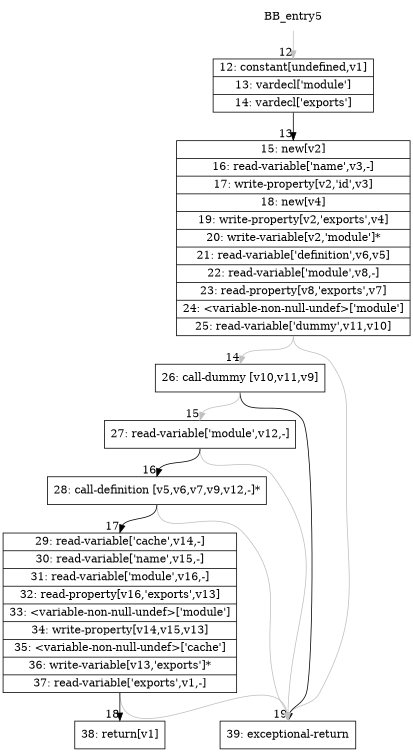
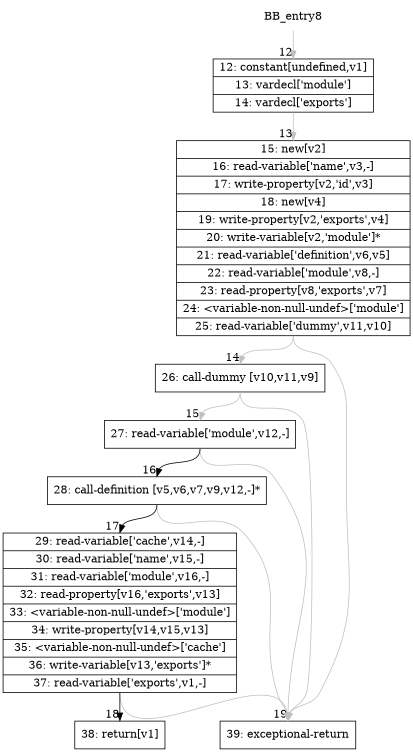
node "BB_entry5": label "BB_entry5" -> "BB_entry8"
edge "12: constant[undefined,v1]" -> "15: new[v2]": color black -> gray
edge "26: call-dummy [v10,v11,v9]" -> "39: exceptional-return": color black -> gray
